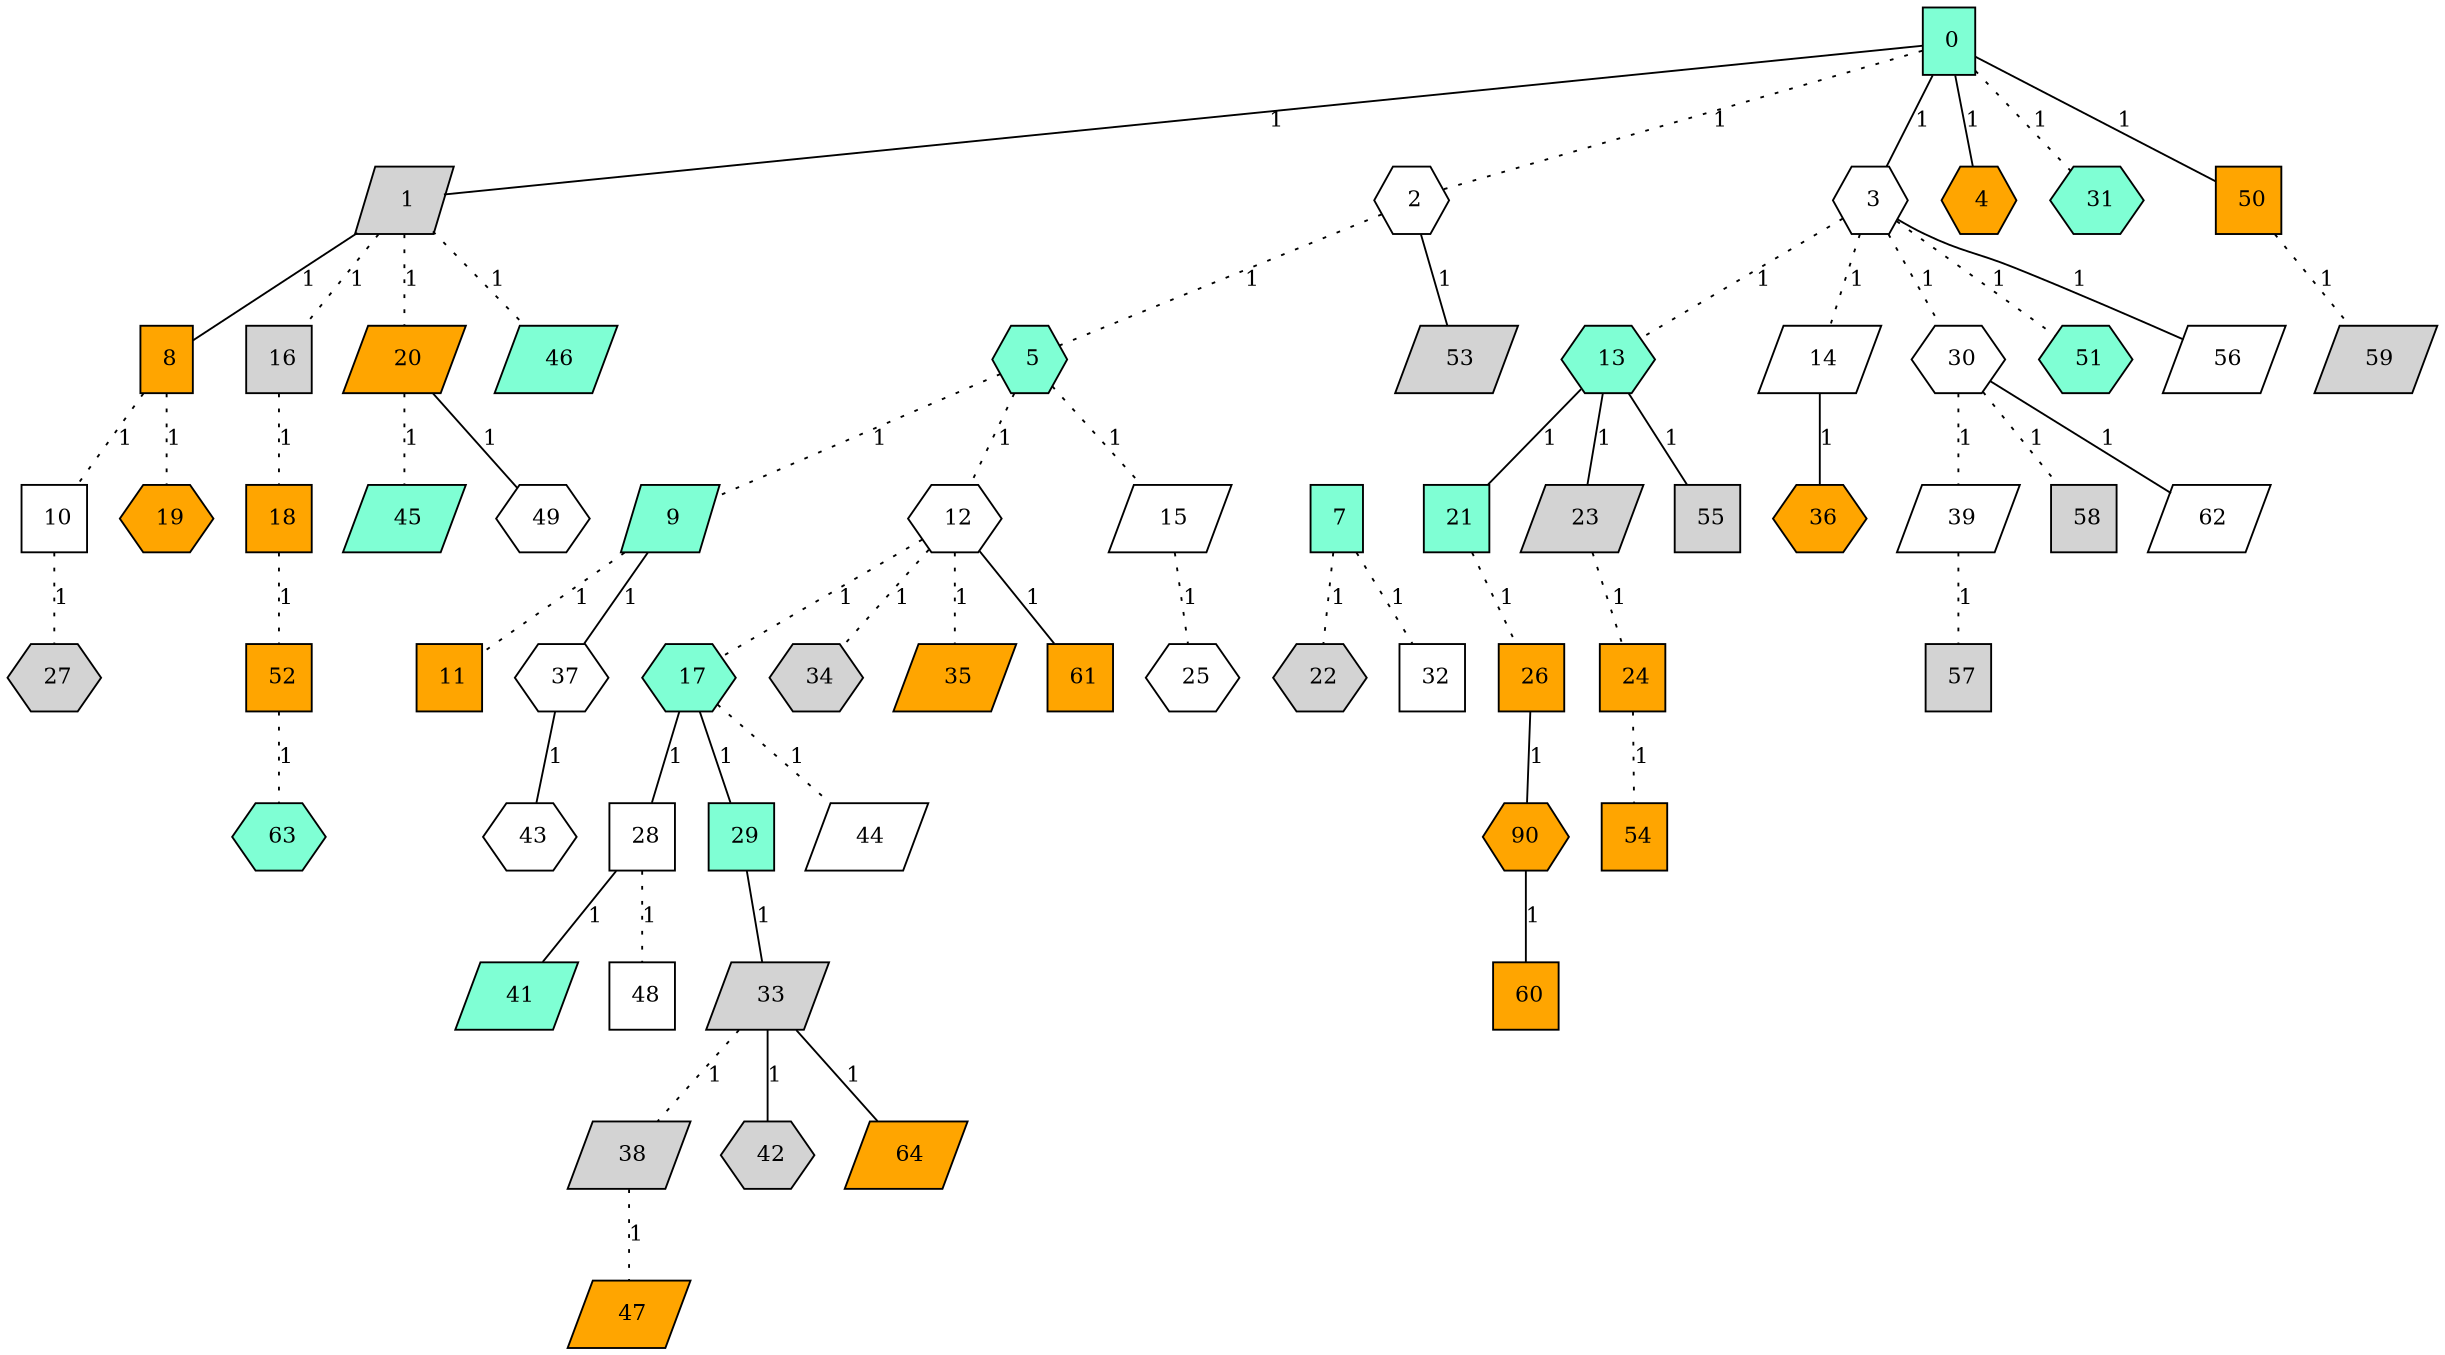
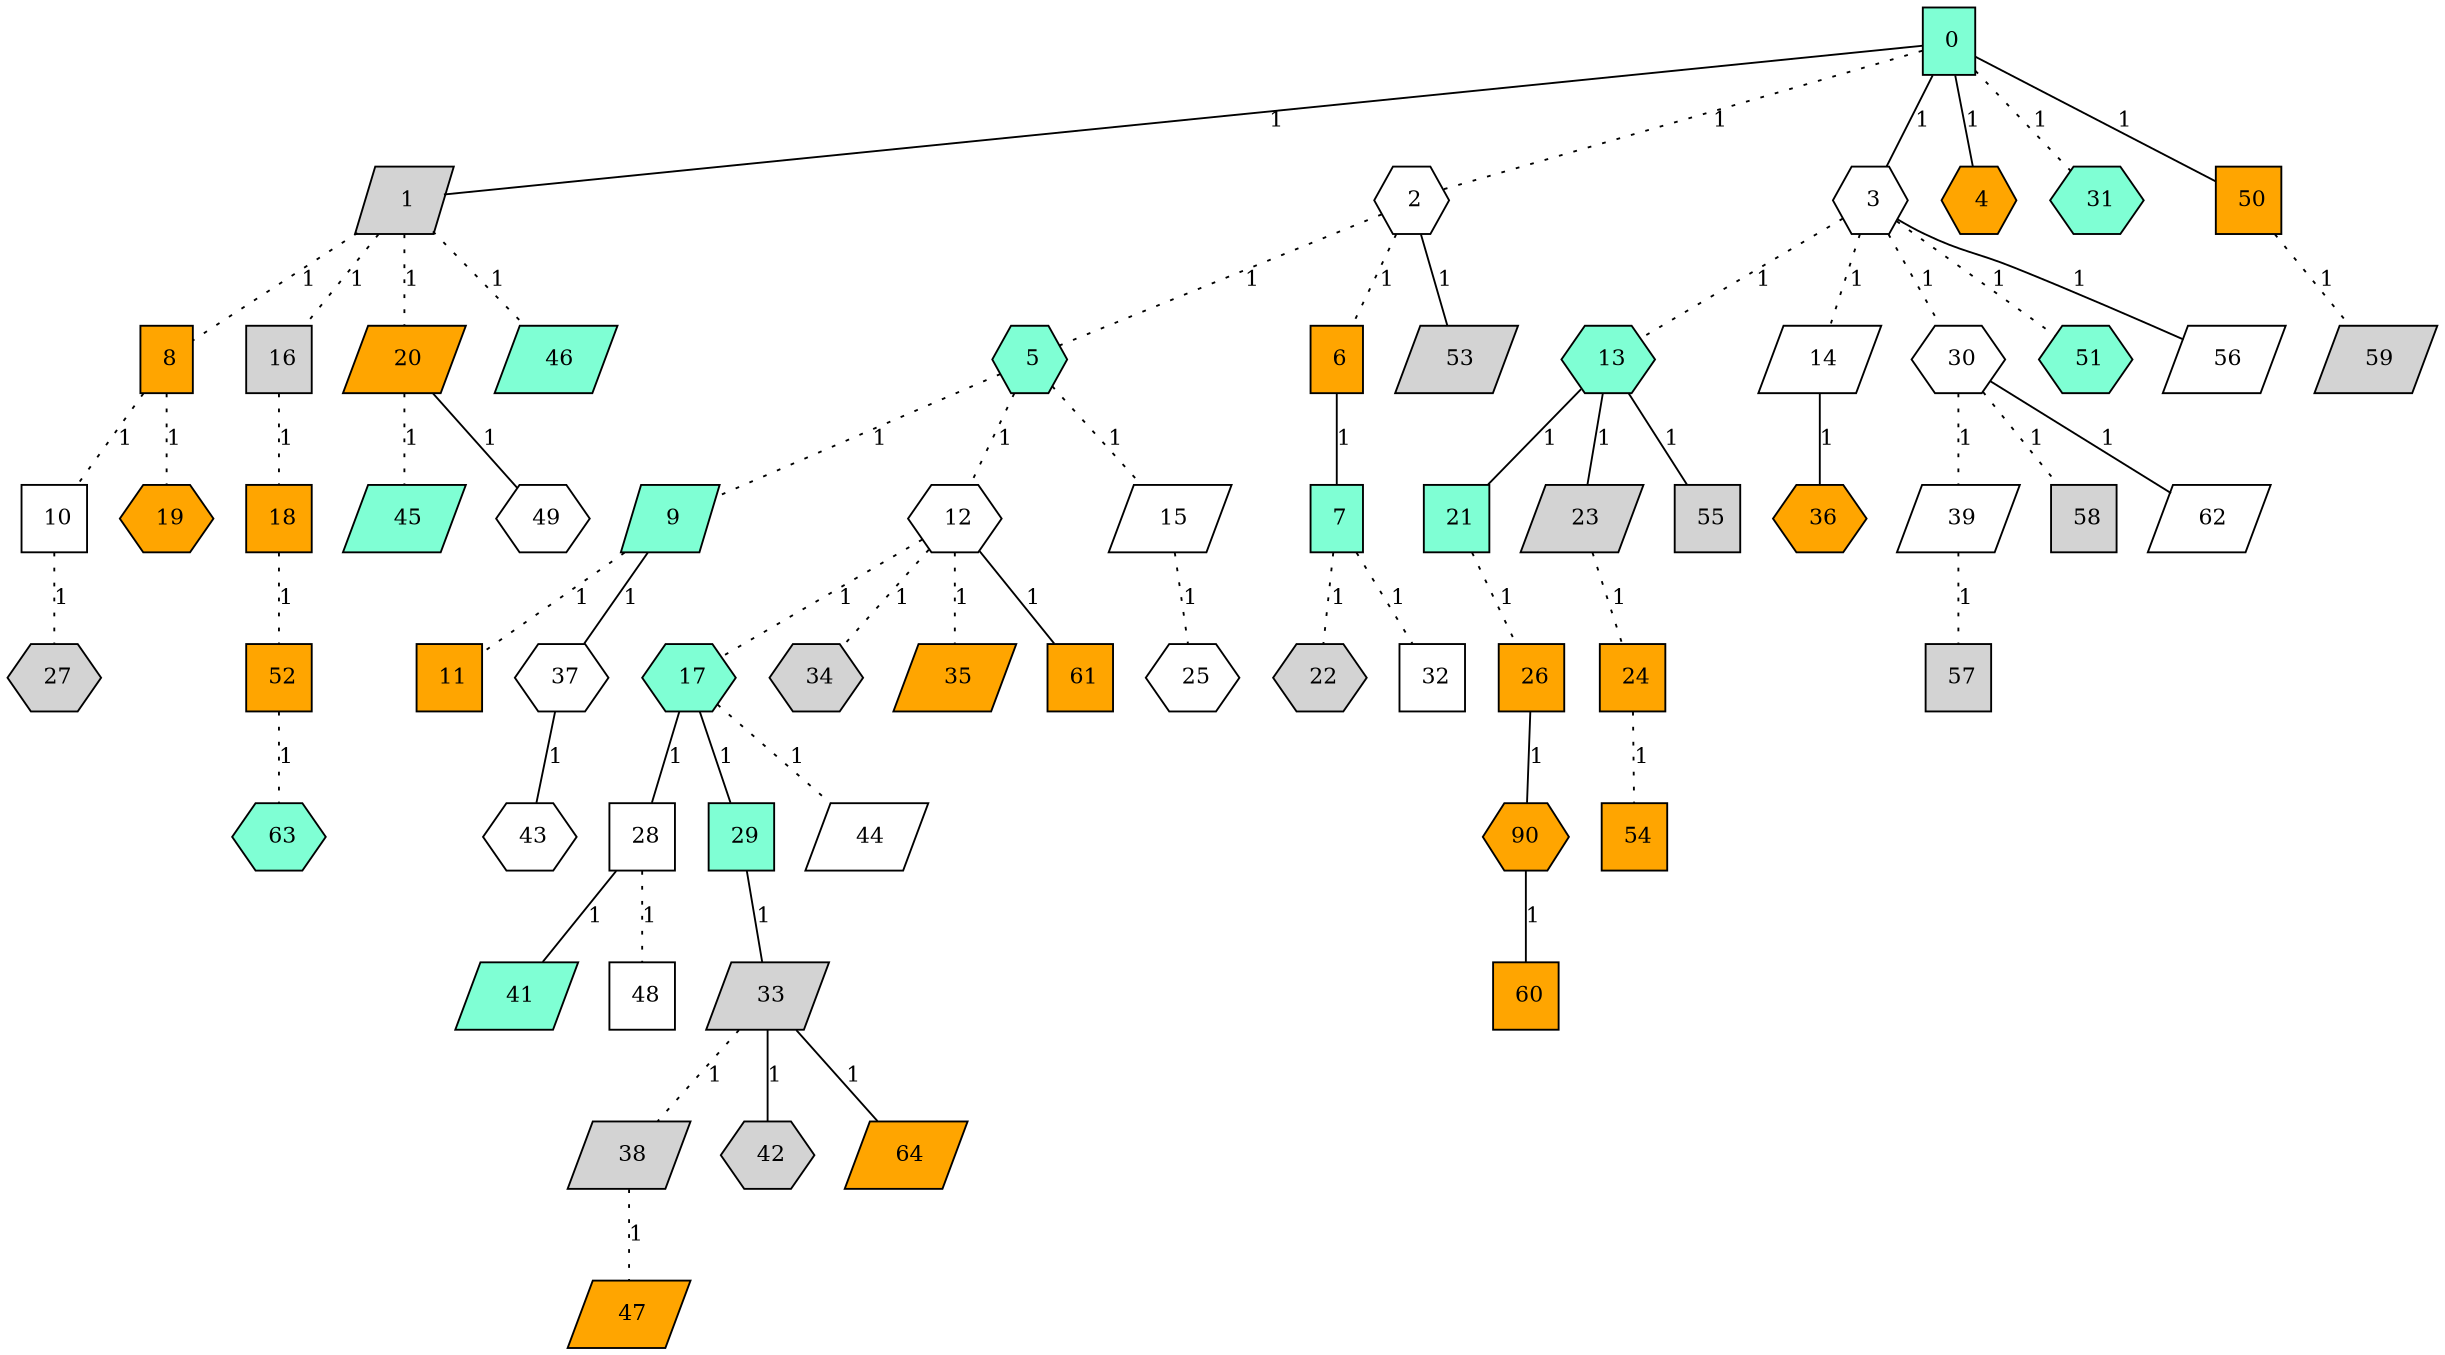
edge "1" -- "8": style solid -> dotted
node "6": added
